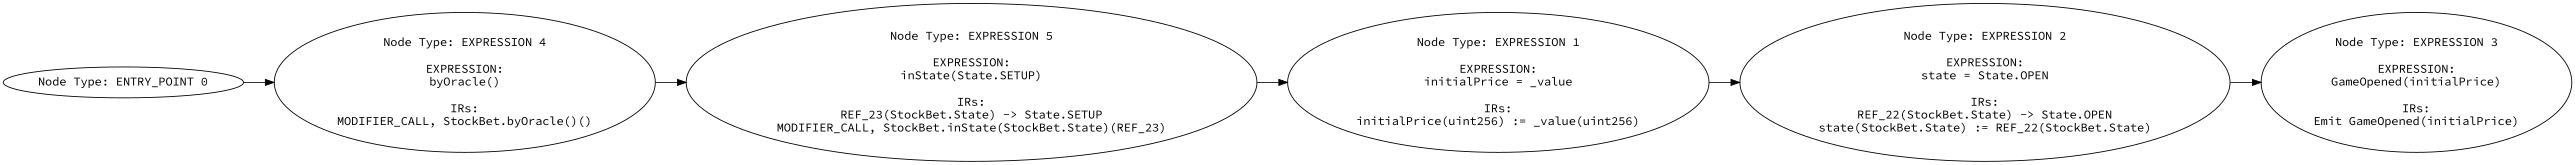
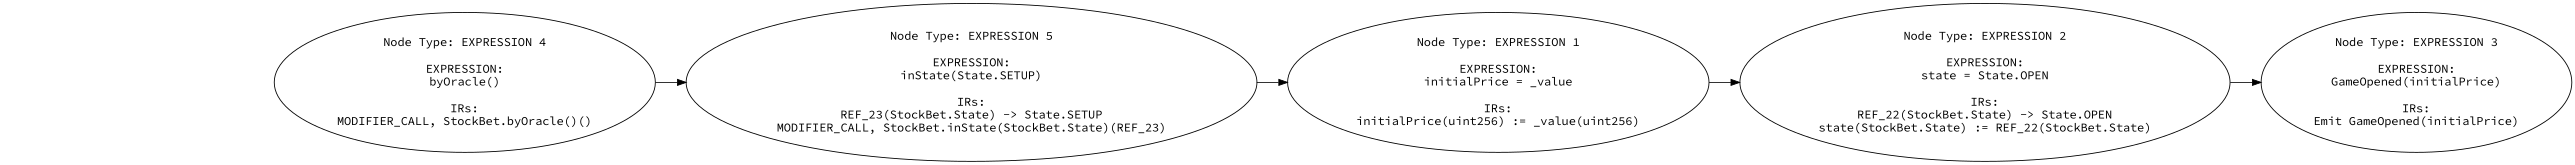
node "Node Type: ENTRY_POINT 0": removed
